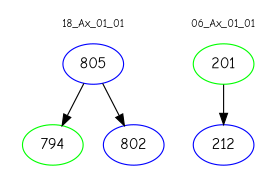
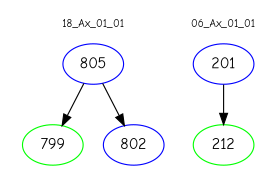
node "201": color green -> blue
node "794": label "794" -> "799"
node "212": color blue -> green
